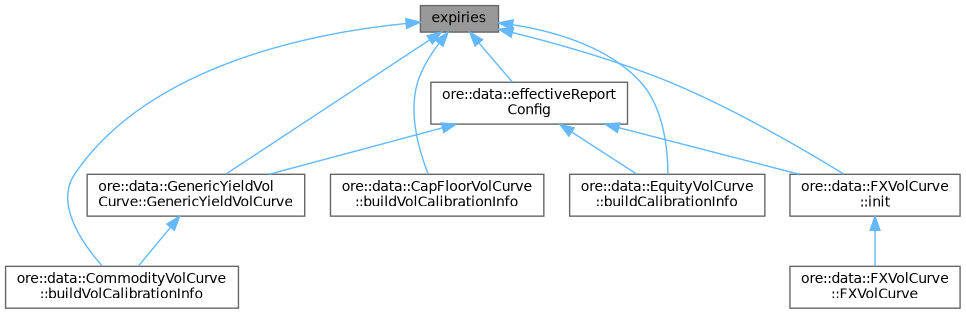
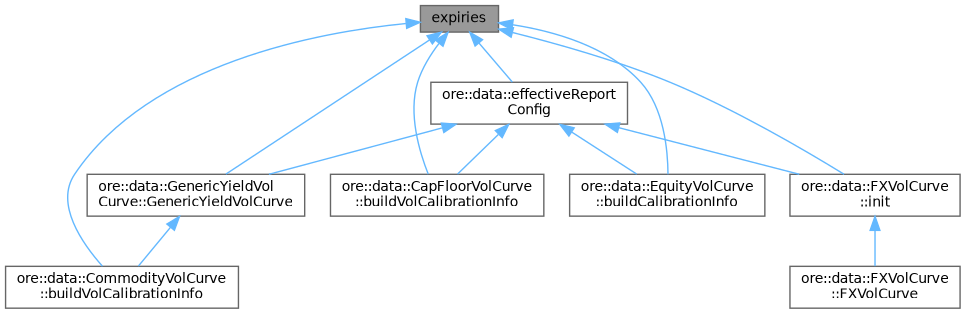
edge "ore::data::CapFloorVolCurve ::buildVolCalibrationInfo" -> "ore::data::effectiveReport Config": added
